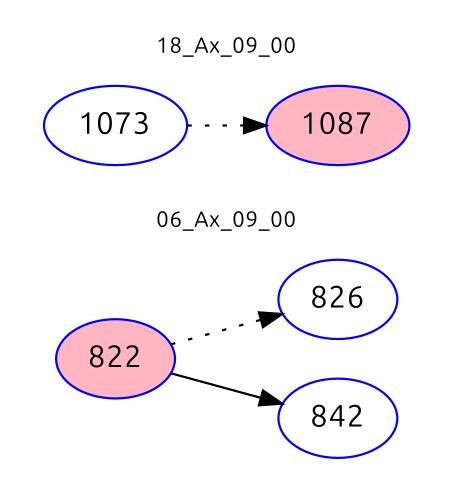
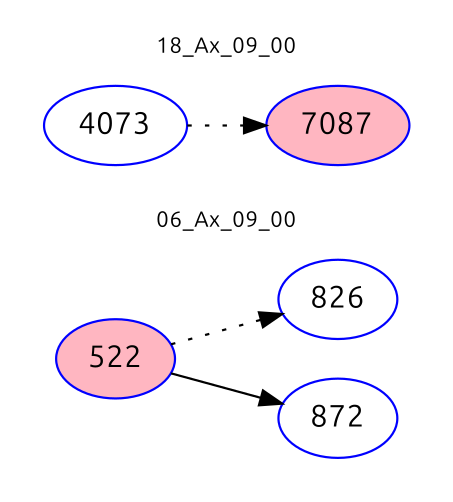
node "1073": label "1073" -> "4073"
node "1087": label "1087" -> "7087"
node "822": label "822" -> "522"
node "842": label "842" -> "872"
